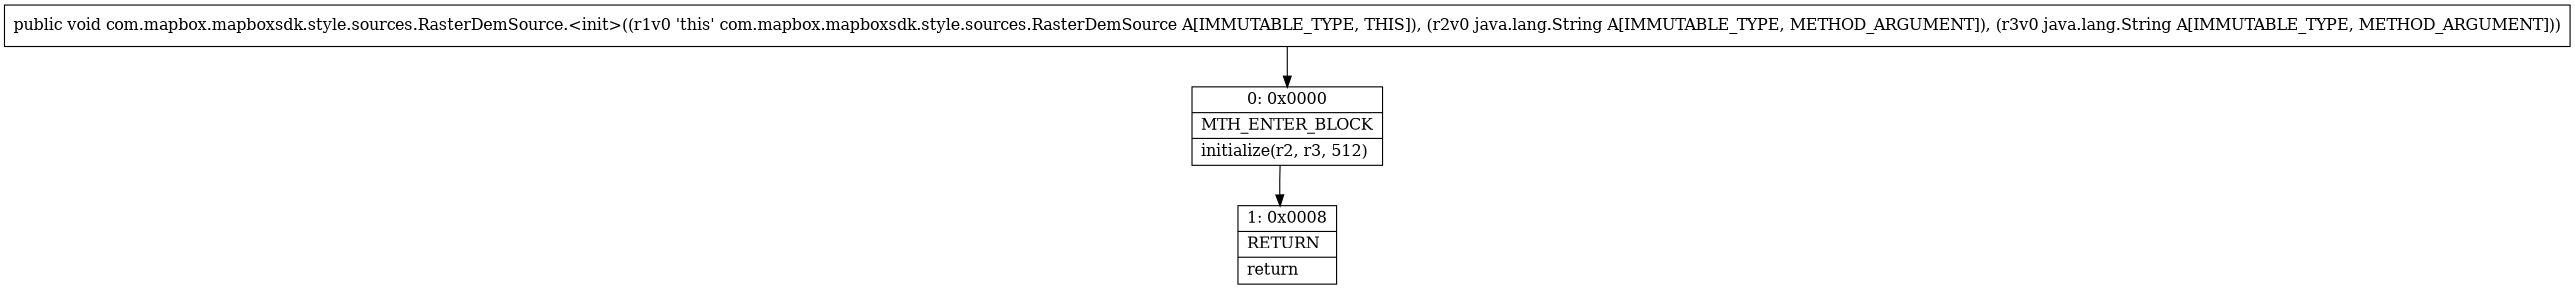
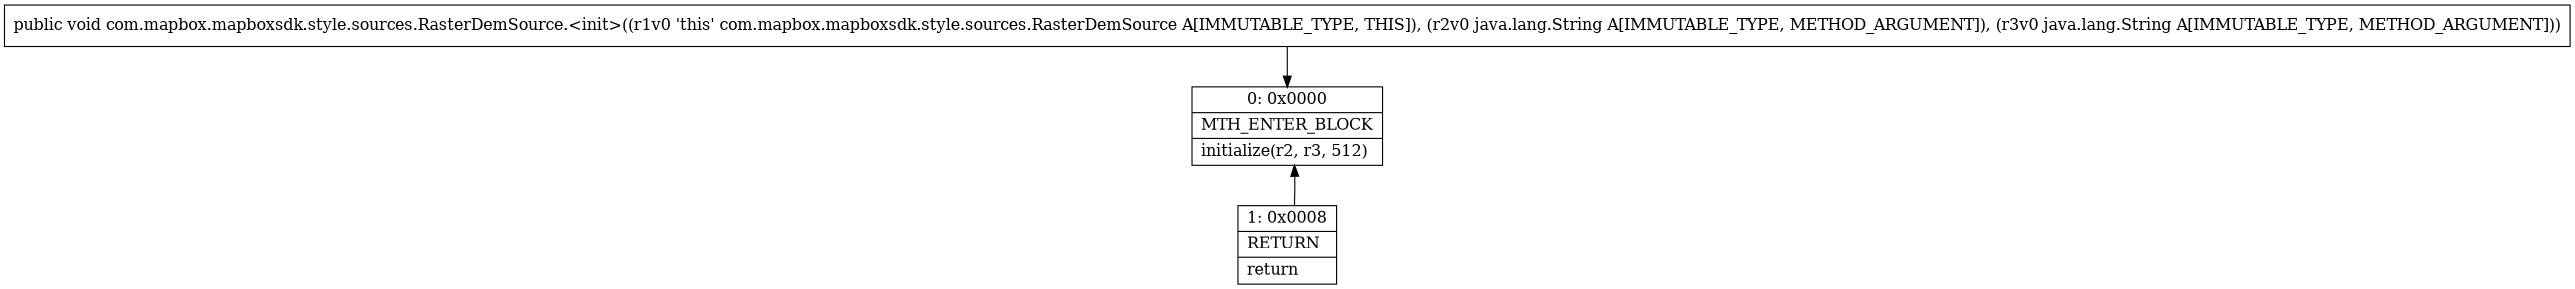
edge "0: 0x0000" -> "1: 0x0008": reversed
